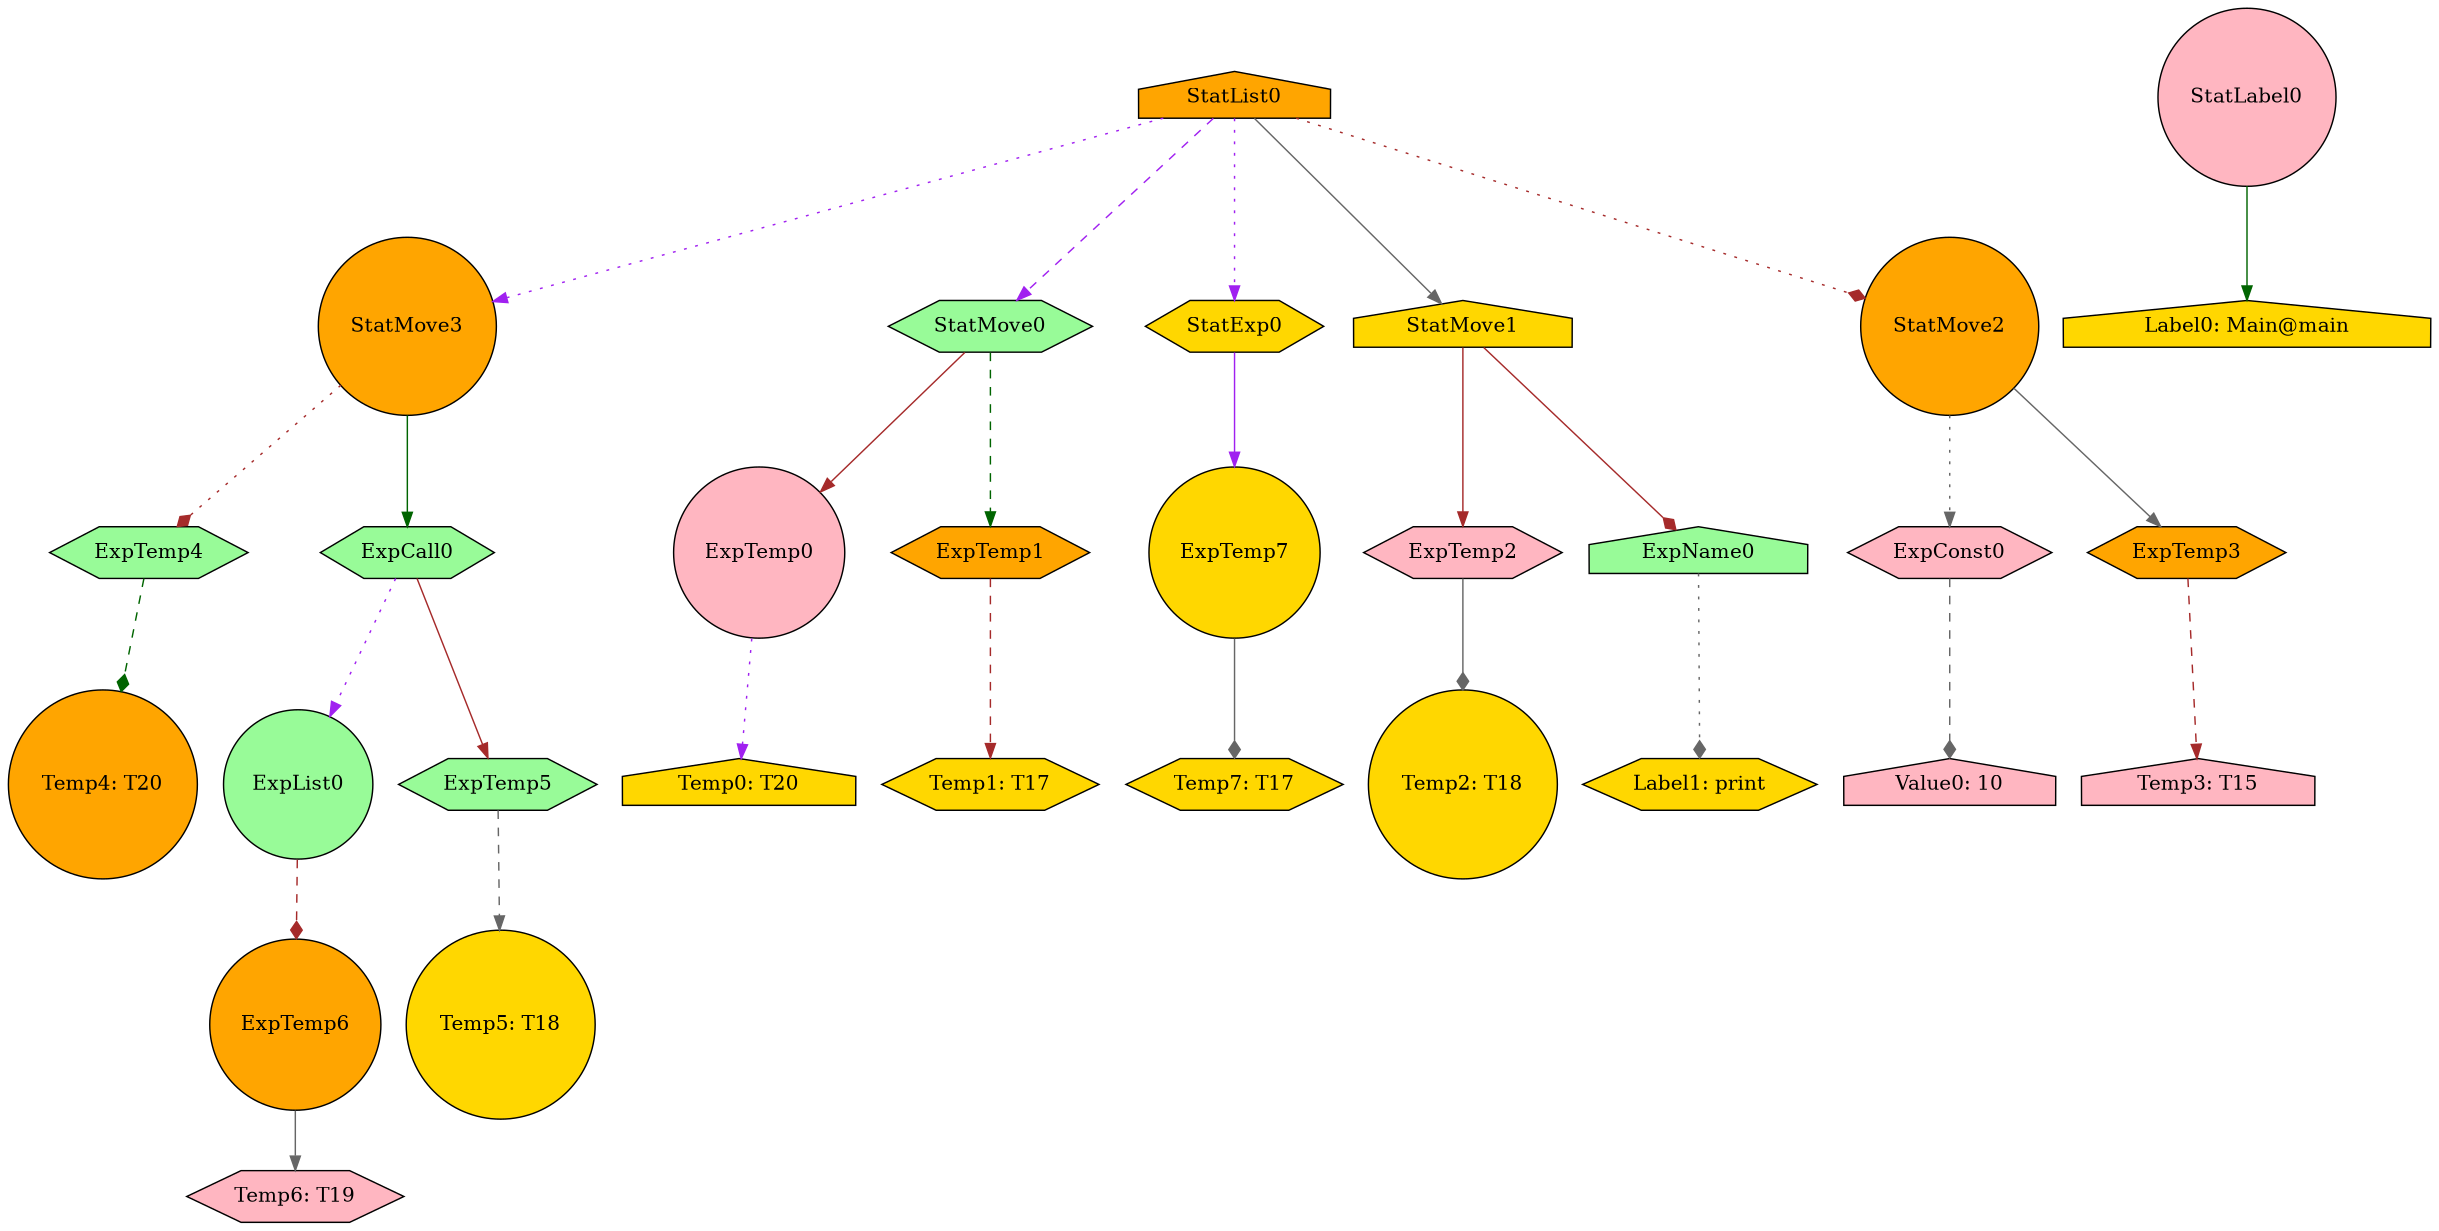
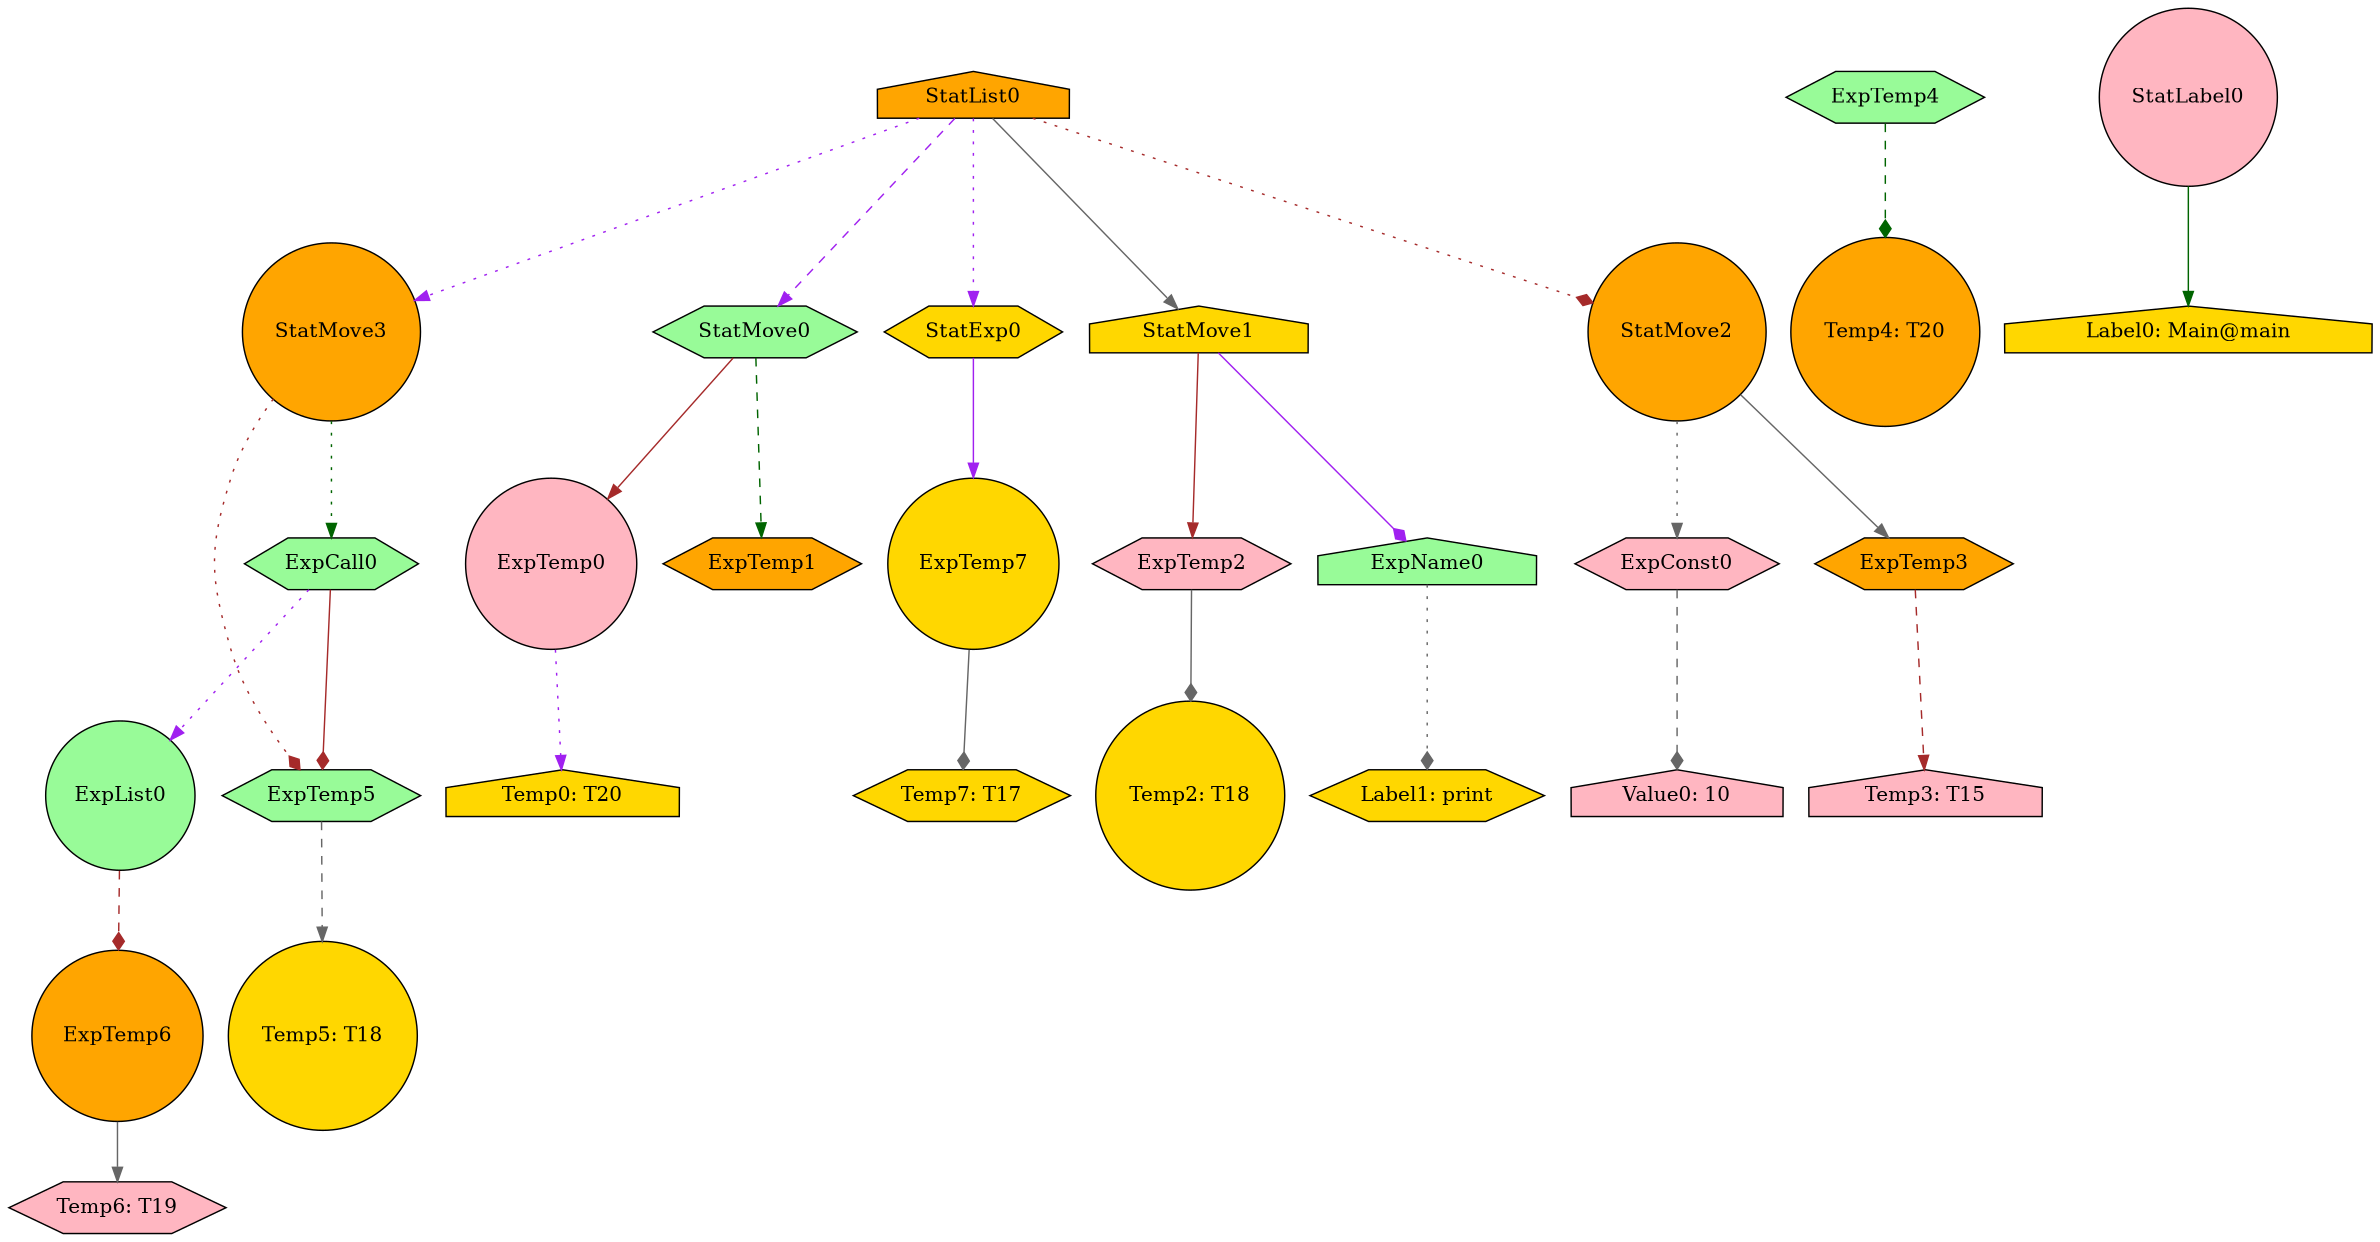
edge "StatMove1" -> "ExpName0": color brown -> purple
edge "StatMove3" -> "ExpTemp4": now "StatMove3" -> "ExpTemp5"
edge "StatMove3" -> "ExpCall0": style solid -> dotted
edge "ExpCall0" -> "ExpTemp5": arrowhead normal -> diamond
node "Temp1: T17": removed
